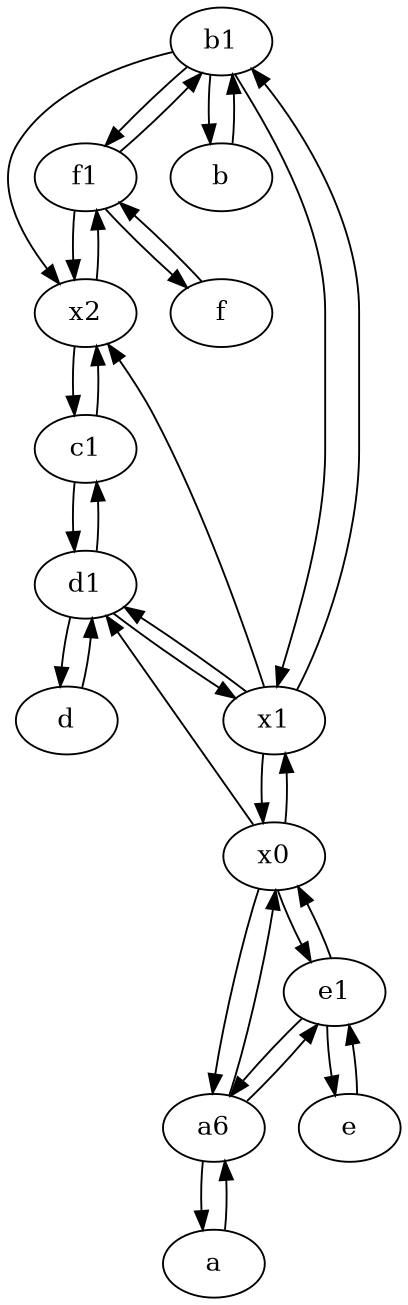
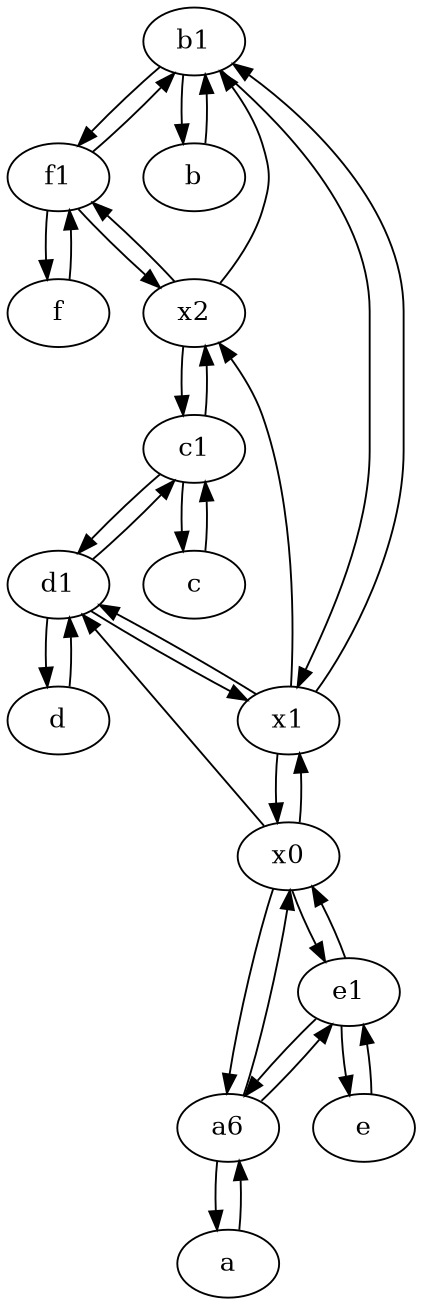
edge "b1" -> "x2": reversed
node "c": added
